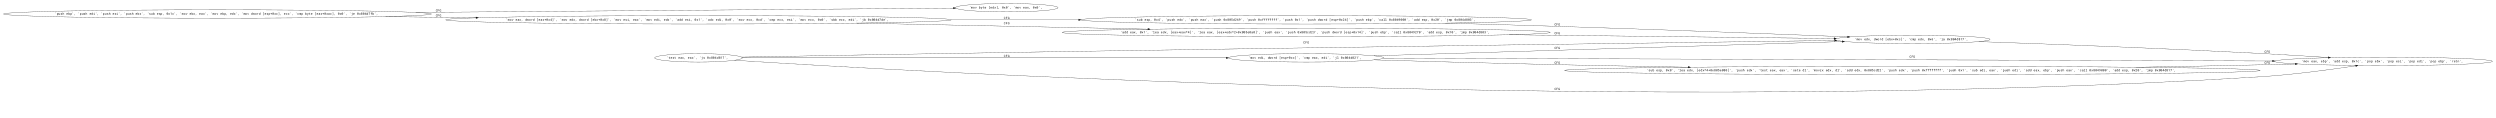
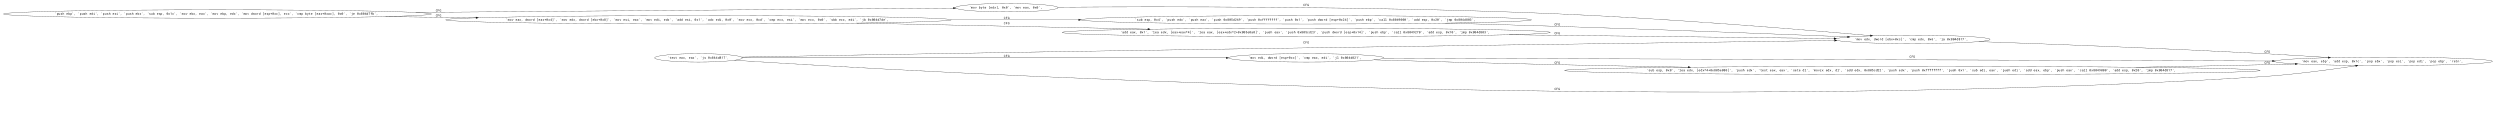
edge "'mov edi, dword [esp+0xc]', 'cmp eax, edi', 'jl 0x804d821'," -> "'mov edx, dword [ebx+0xc]', 'cmp edx, 0x6', 'ja 0x804d817',": now "'mov byte [edx], 0x0', 'mov eax, 0x0'," -> "'mov edx, dword [ebx+0xc]', 'cmp edx, 0x6', 'ja 0x804d817',"
node "'test eax, eax', 'js 0x804d817',": label "'test eax, eax', 'js 0x804d817'," -> "'test eax, eax', 'js 0x864d817',"
